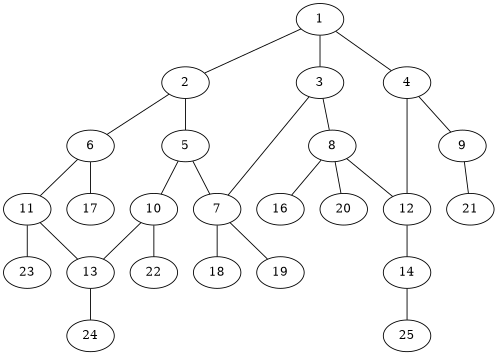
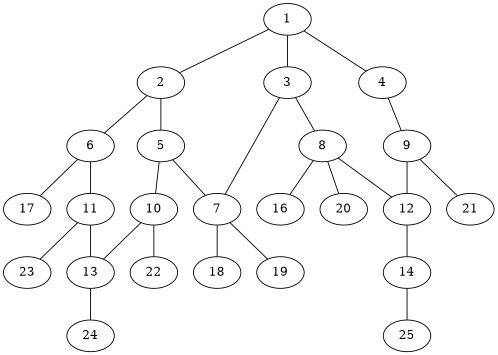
edge "4" -- "12": now "9" -- "12"
